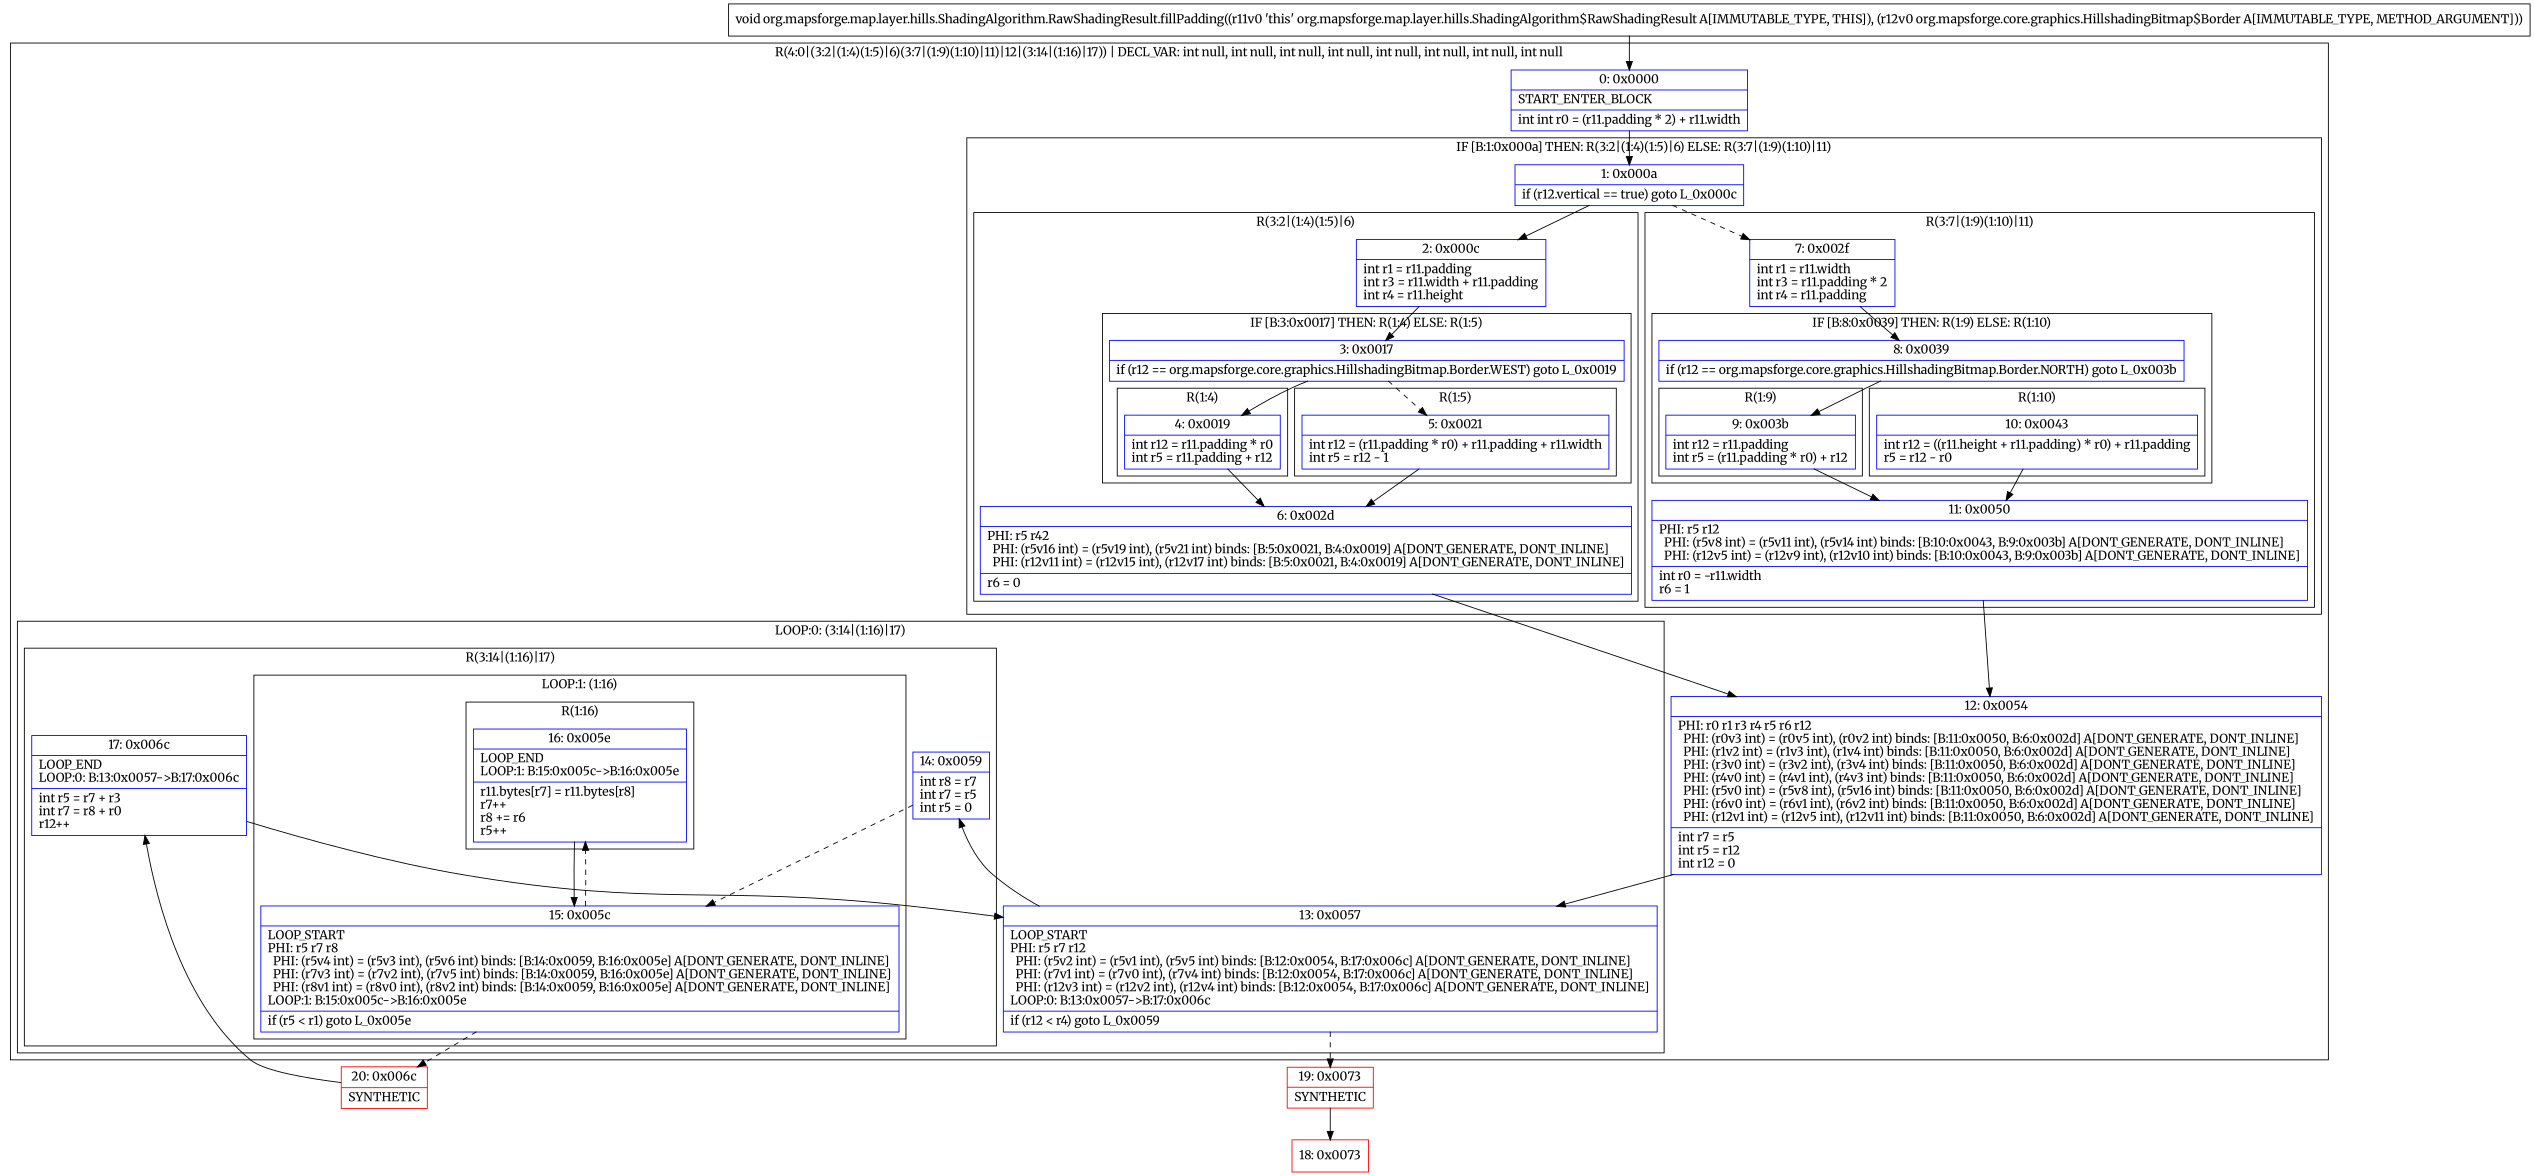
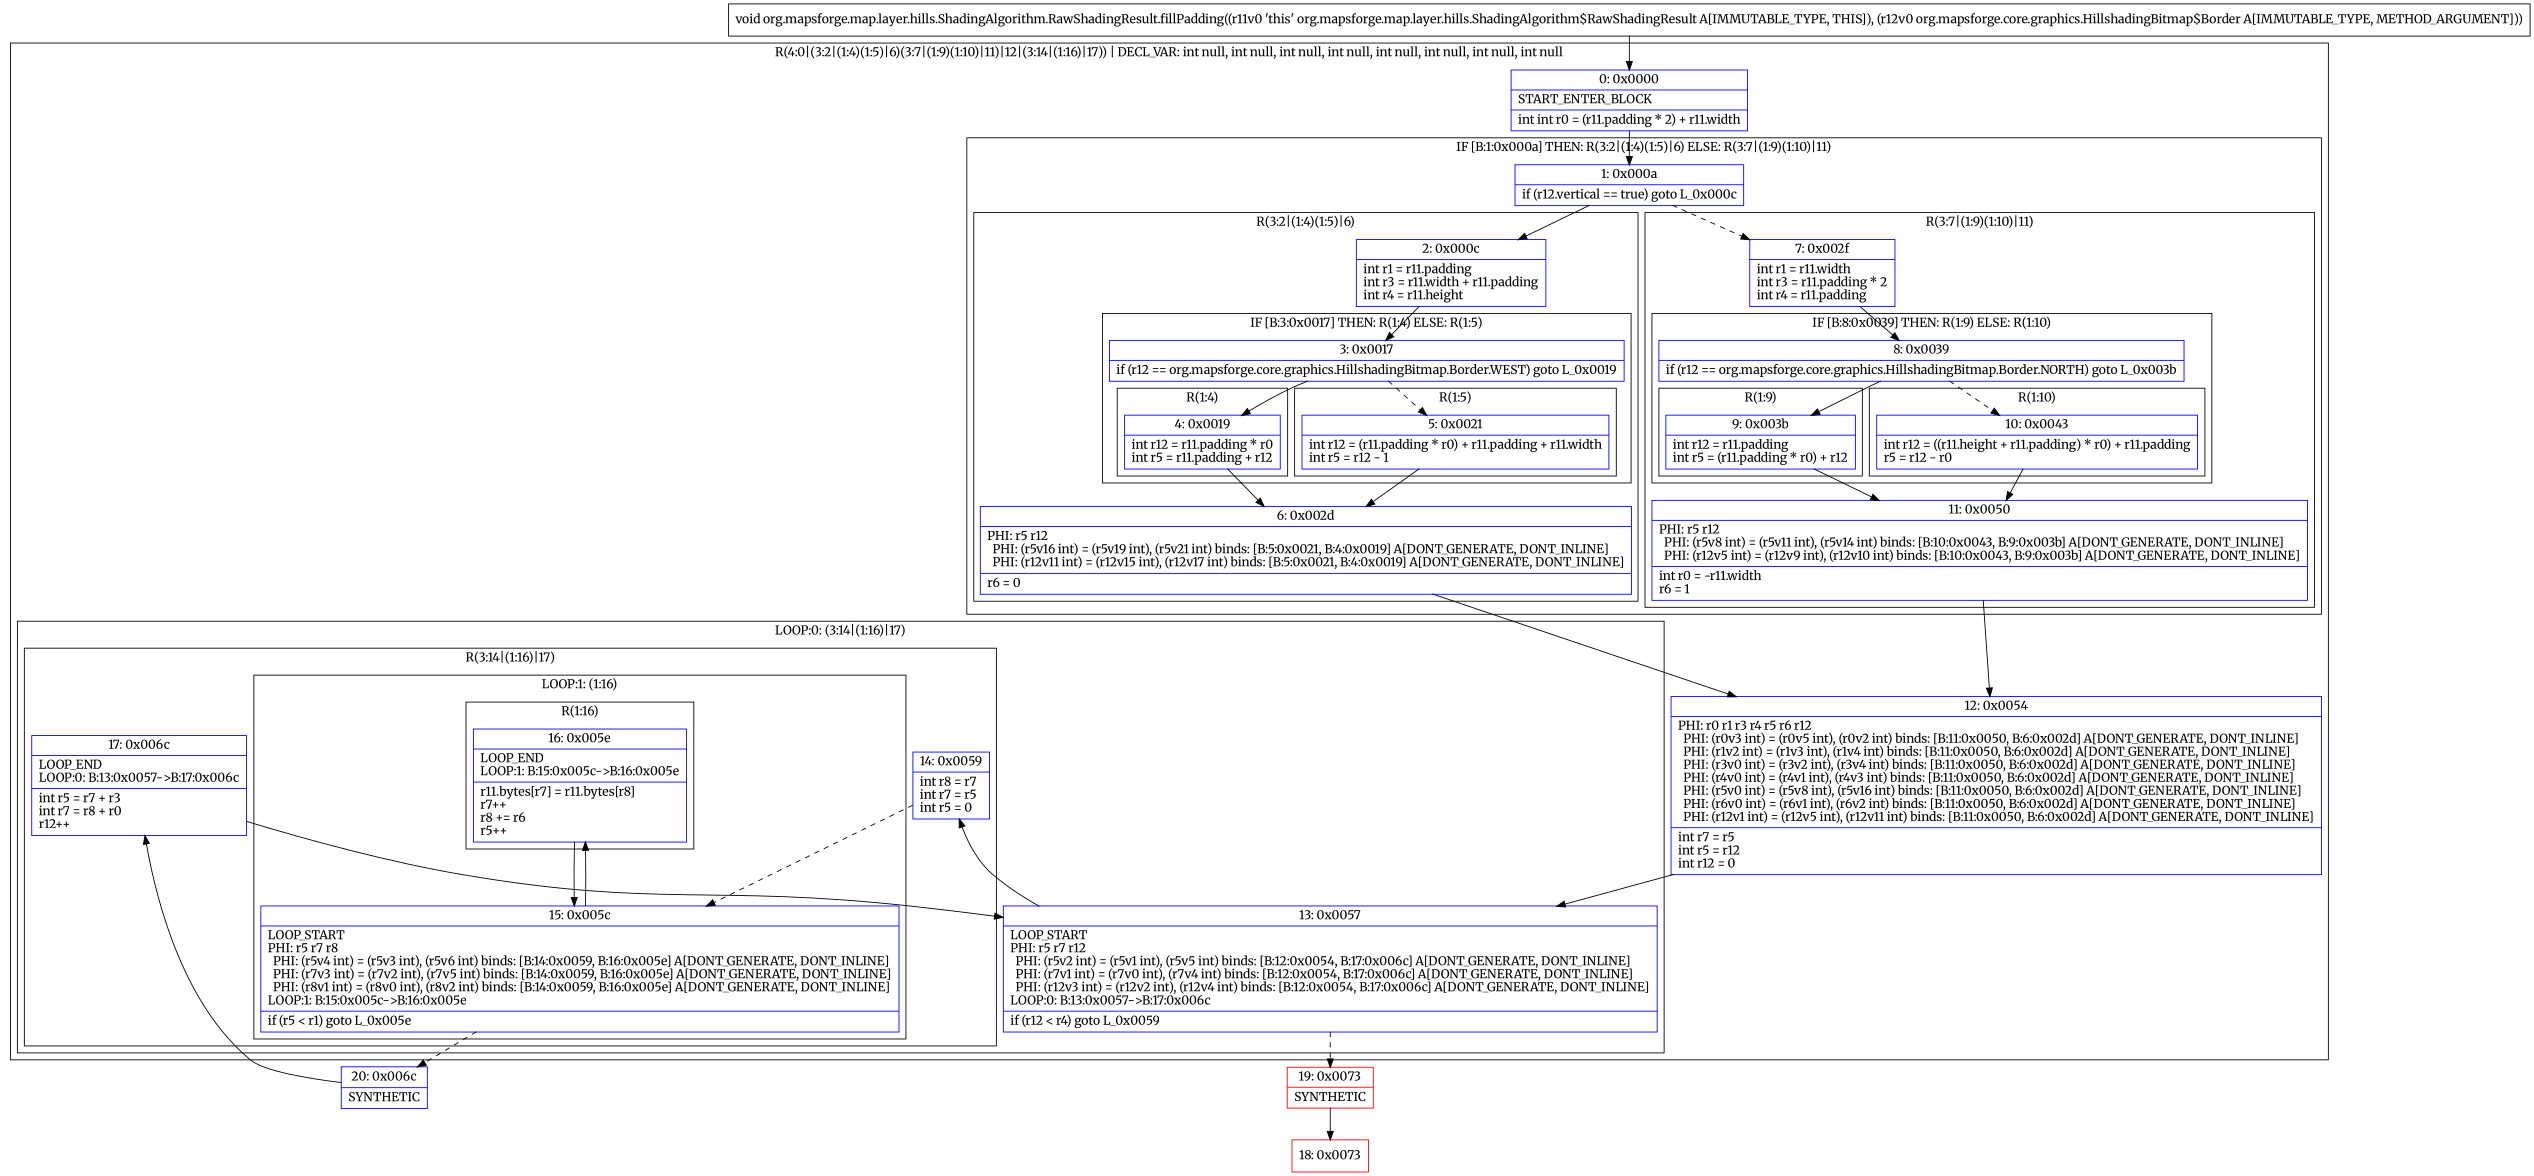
edge "8: 0x0039" -> "10: 0x0043": added
node "6: 0x002d": text "PHI: r5 r42" -> "PHI: r5 r12"
edge "15: 0x005c" -> "16: 0x005e": style dashed -> solid
node "20: 0x006c": color red -> blue
